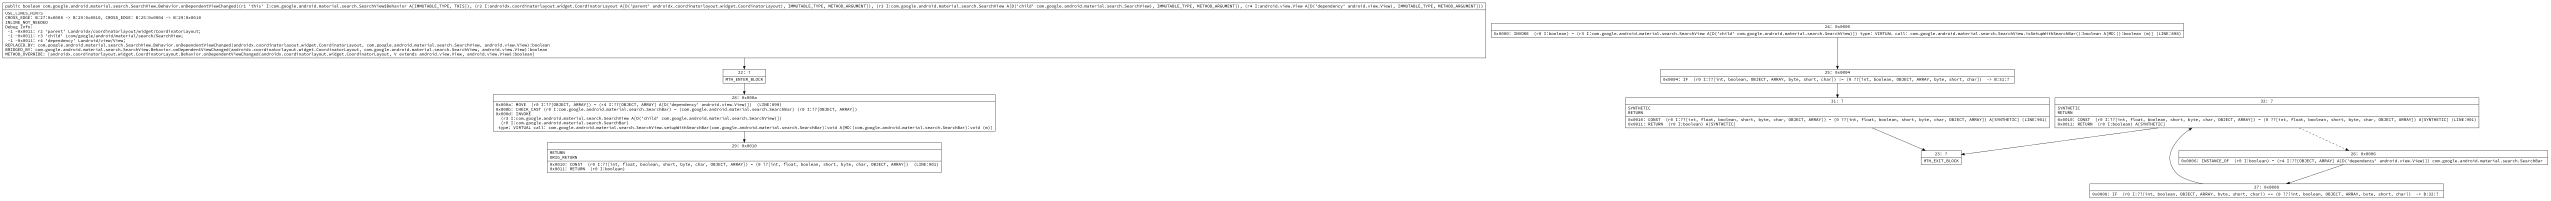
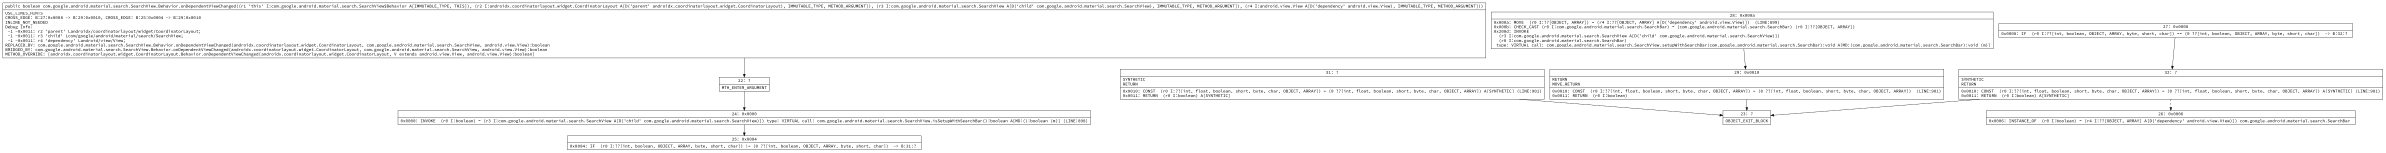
node "22: ?": text "MTH_ENTER_BLOCK" -> "MTH_ENTER_ARGUMENT"
edge "22: ?" -> "28: 0x000a": now "22: ?" -> "24: 0x0000"
edge "25: 0x0004" -> "31: ?": removed
edge "29: 0x0010" -> "23: ?": added
node "28: 0x000a": text "0x000d: INVOKE" -> "0x200d: INVOKE"
node "29: 0x0010": text "ORIG_RETURN" -> "MOVE_RETURN"
node "23: ?": text "MTH_EXIT_BLOCK" -> "OBJECT_EXIT_BLOCK"
edge "26: 0x0006" -> "27: 0x0008": removed
